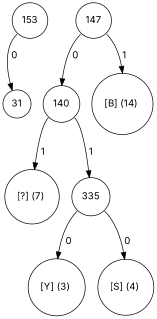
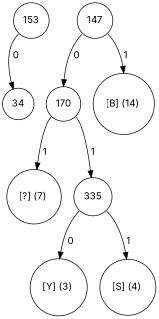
node "31": label "31" -> "34"
node "140": label "140" -> "170"
edge "335" -> "[S] (4)": label " 0" -> " 1"
